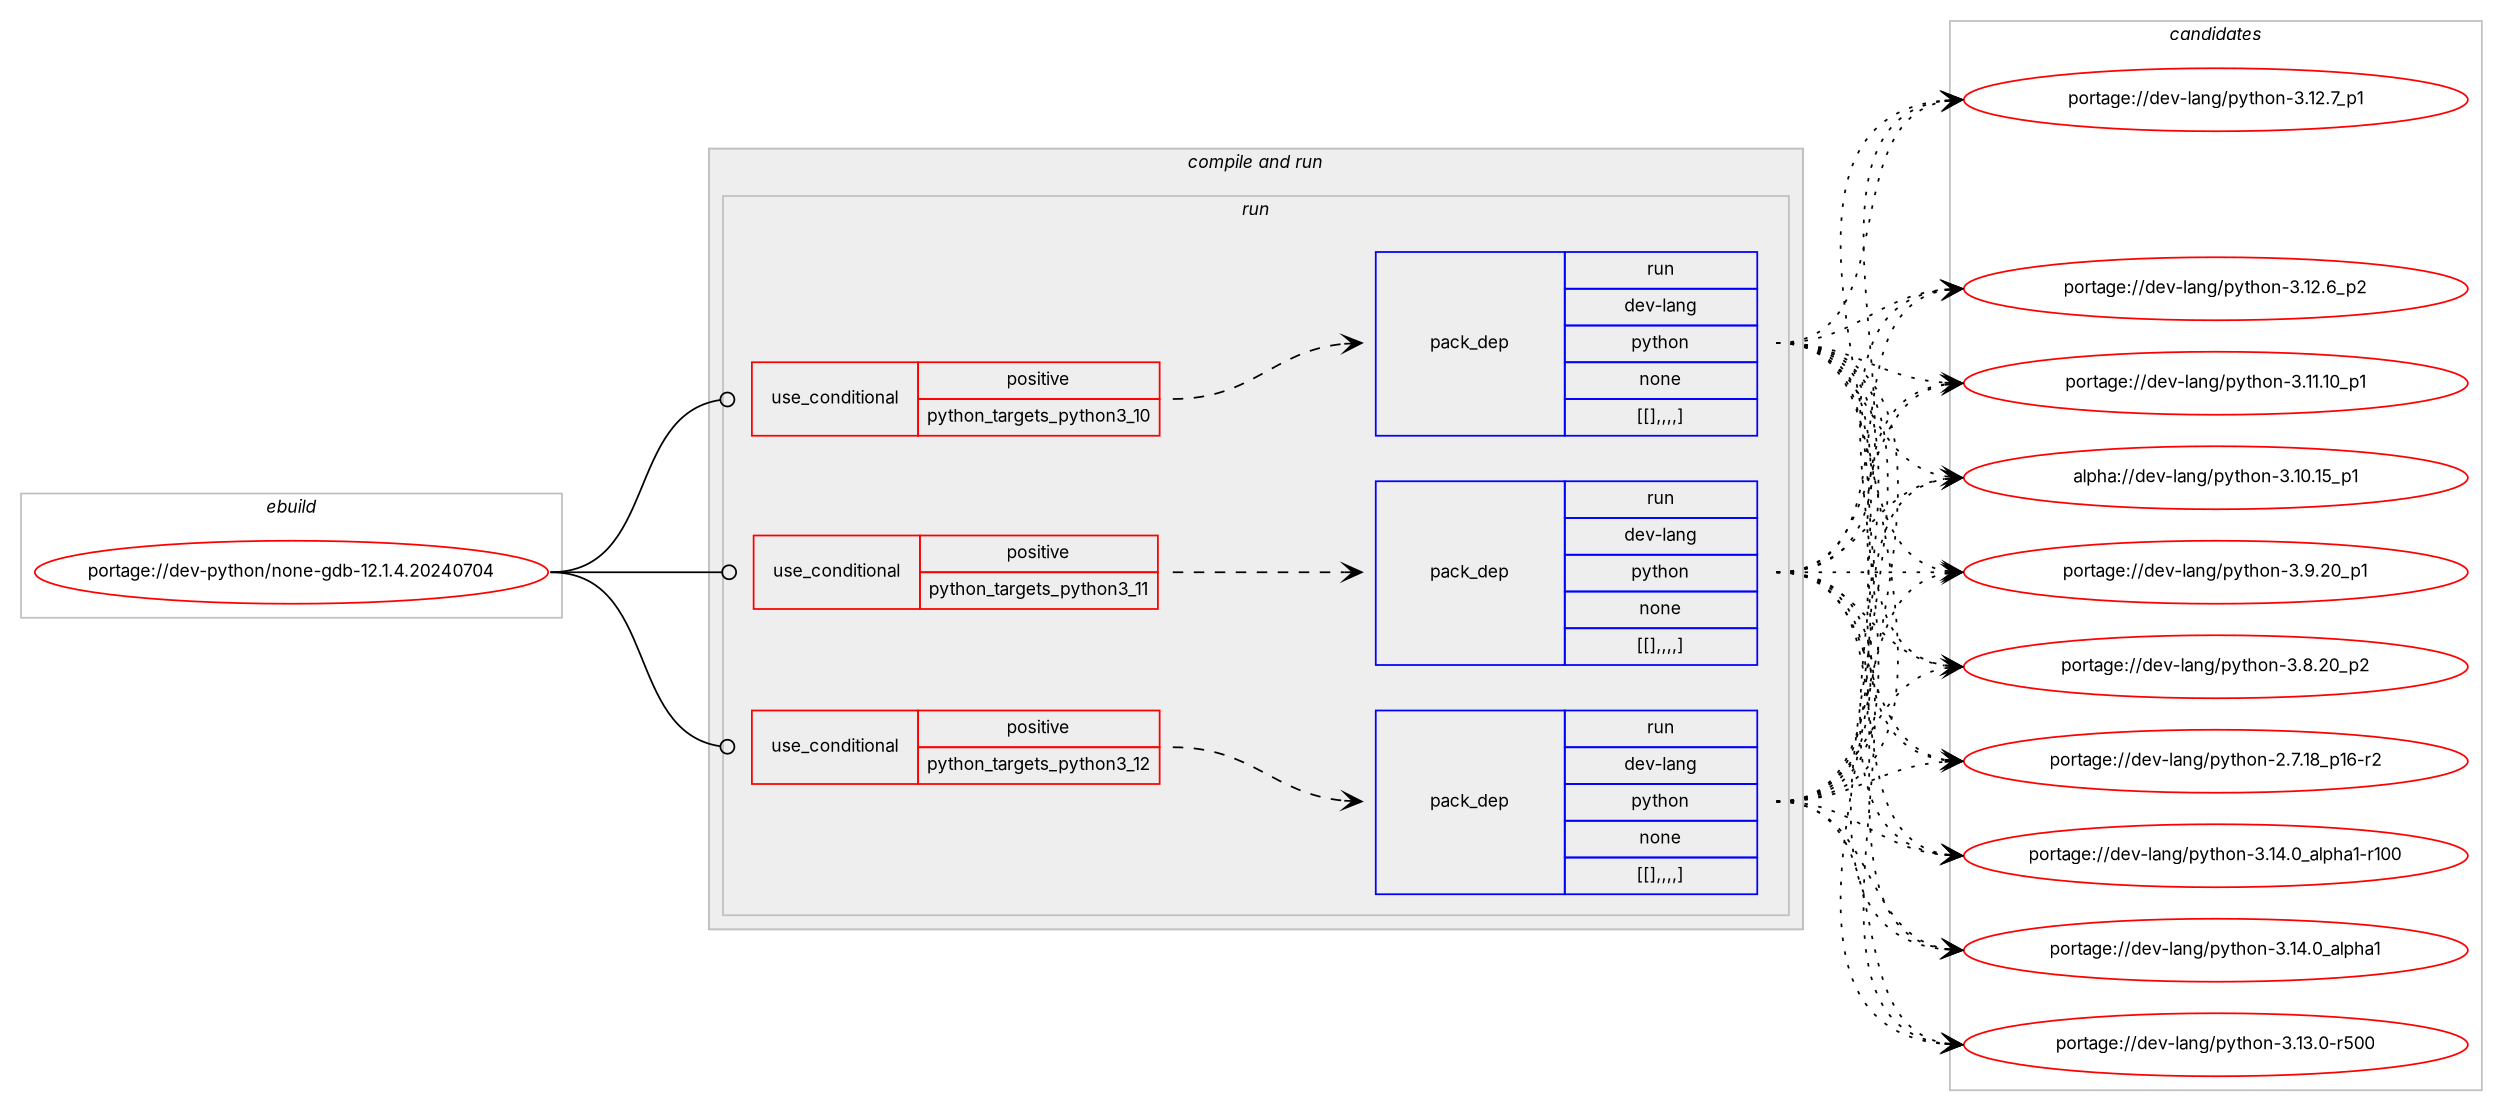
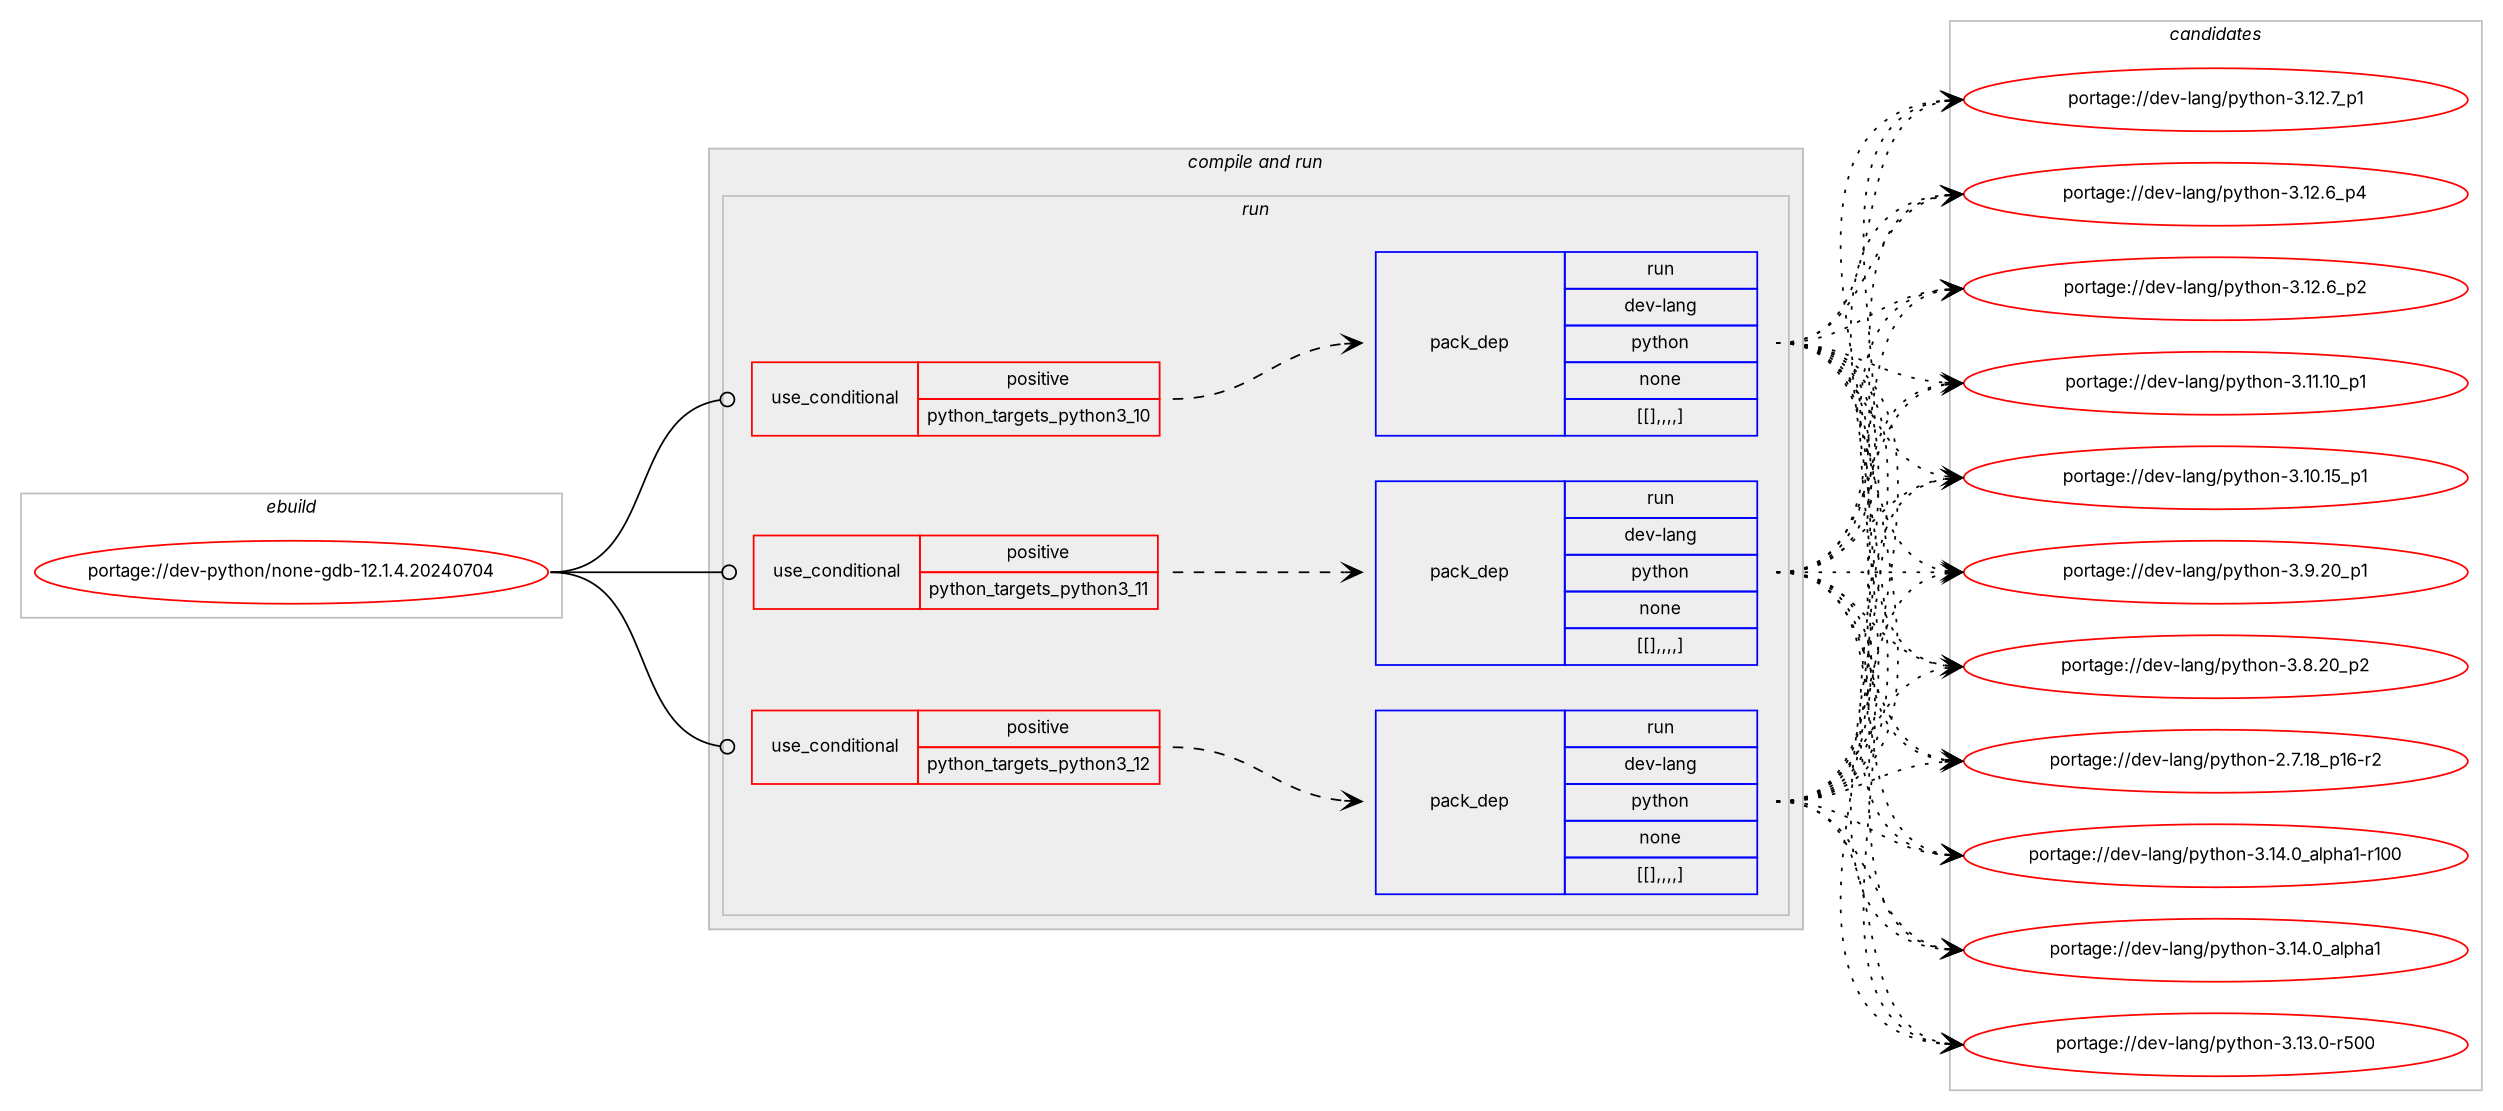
node "portage://dev-lang/python-3.12.6_p4": added
node "alpha://dev-lang/python-3.10.15_p1": label "alpha://dev-lang/python-3.10.15_p1" -> "portage://dev-lang/python-3.10.15_p1"
